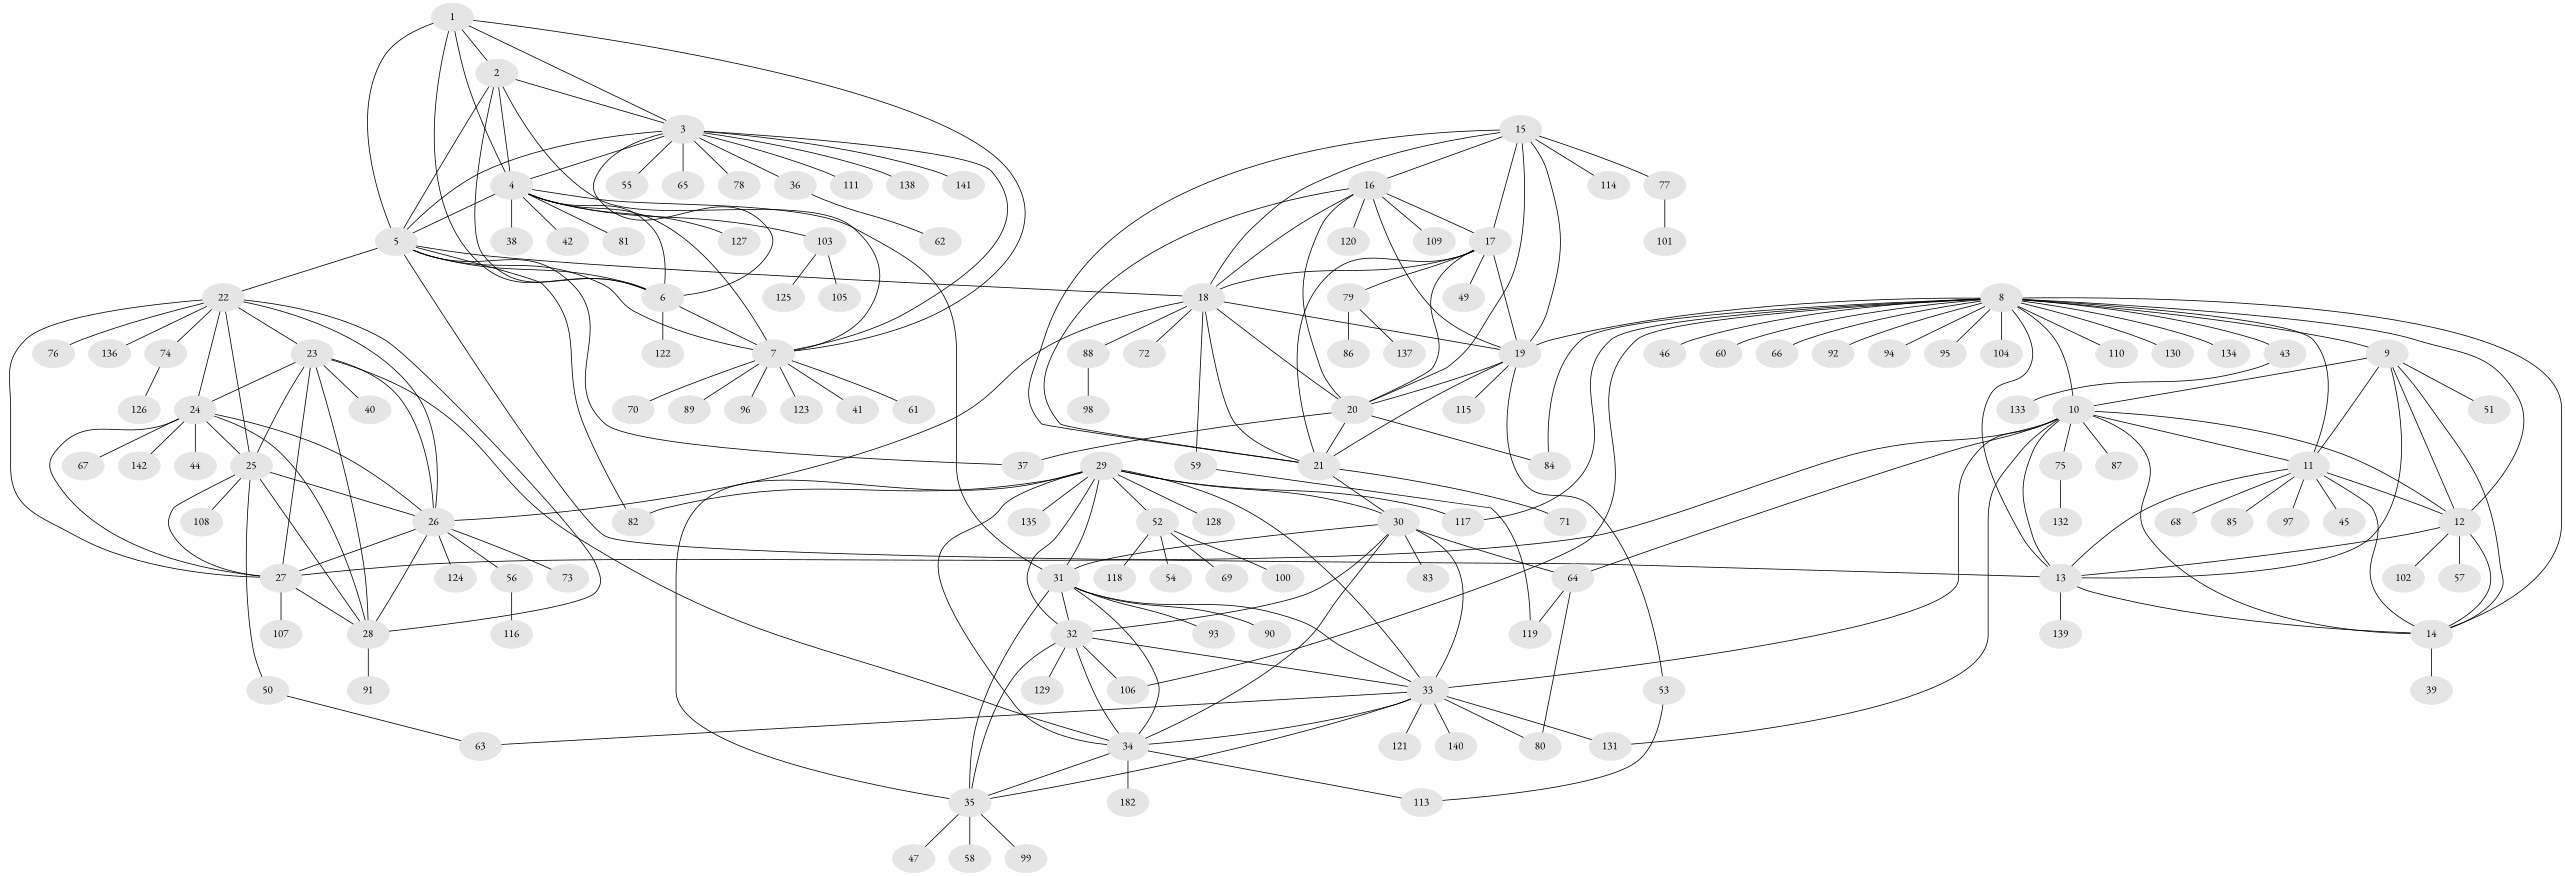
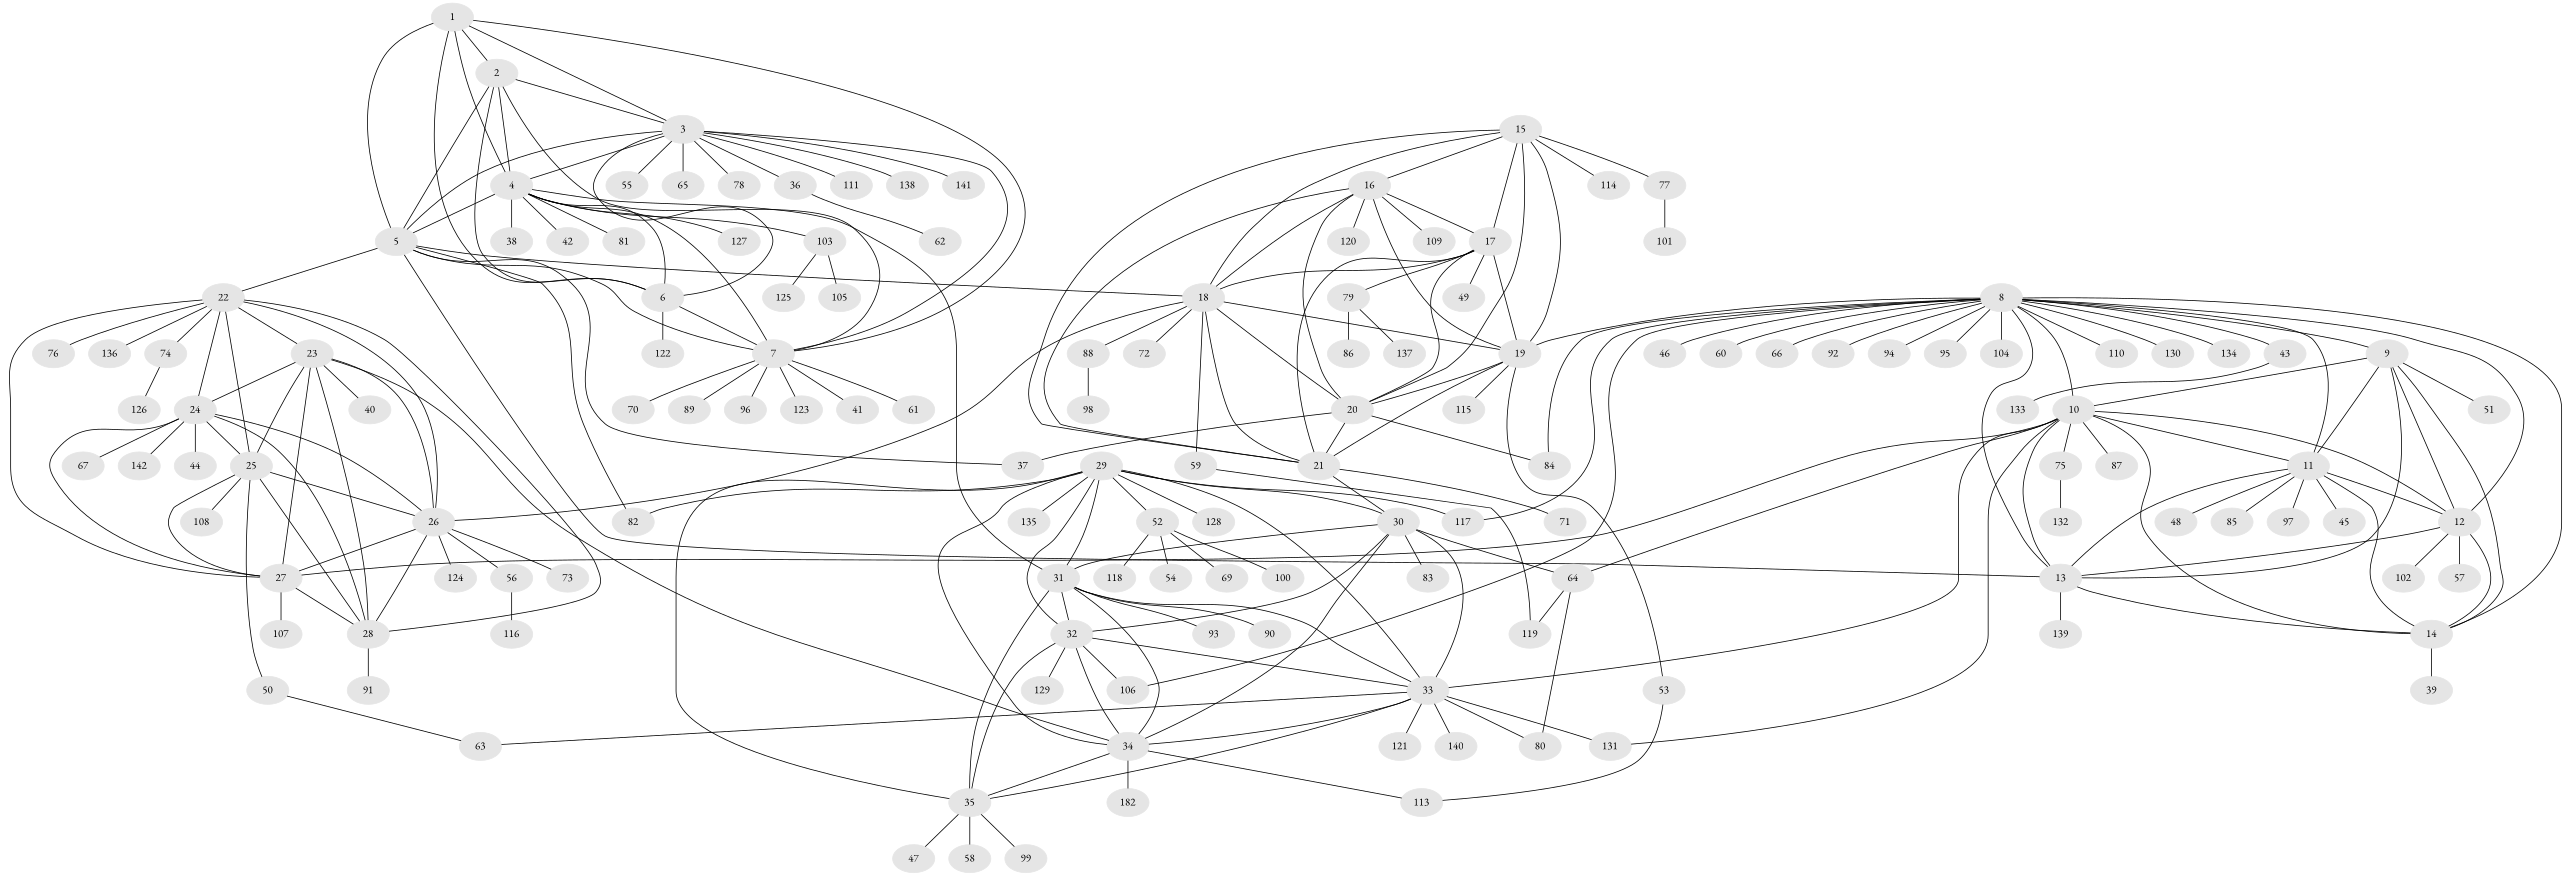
edge "5" -- "6": removed
node "68": label "68" -> "48"
